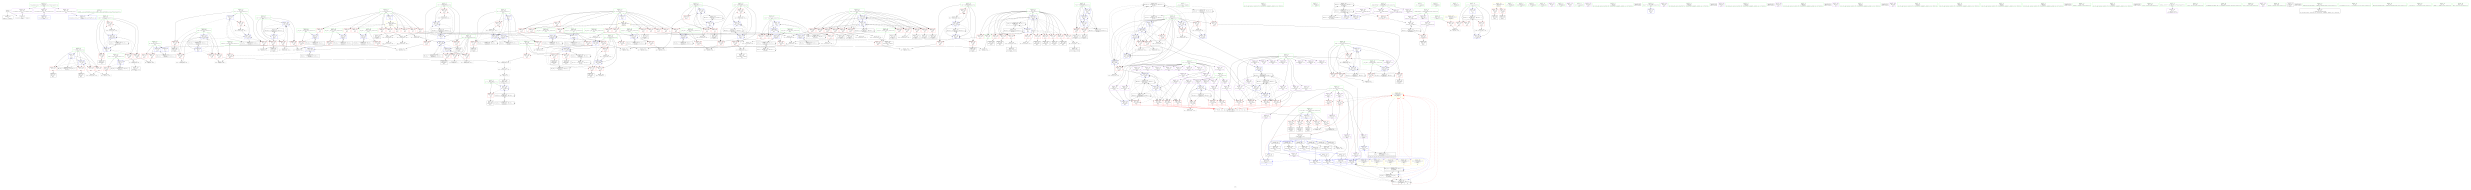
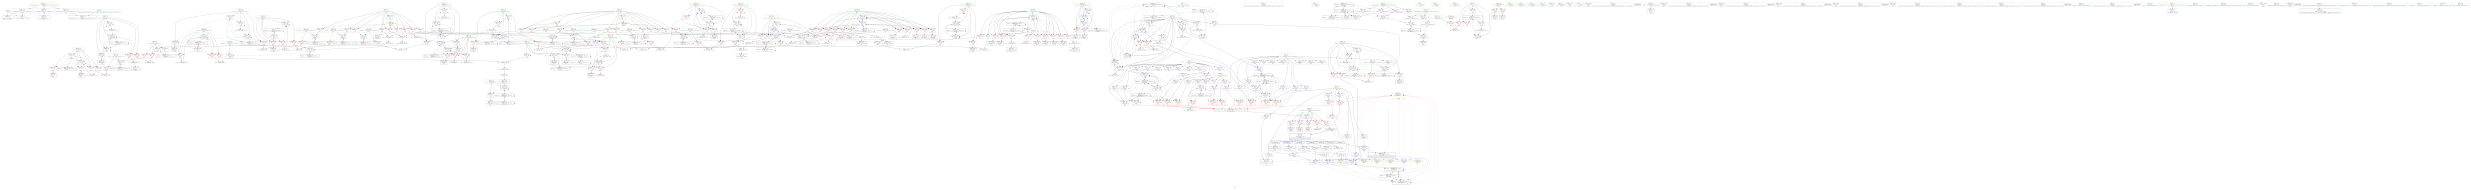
node "NodeID: 125": added
node "NodeID: 787": added
